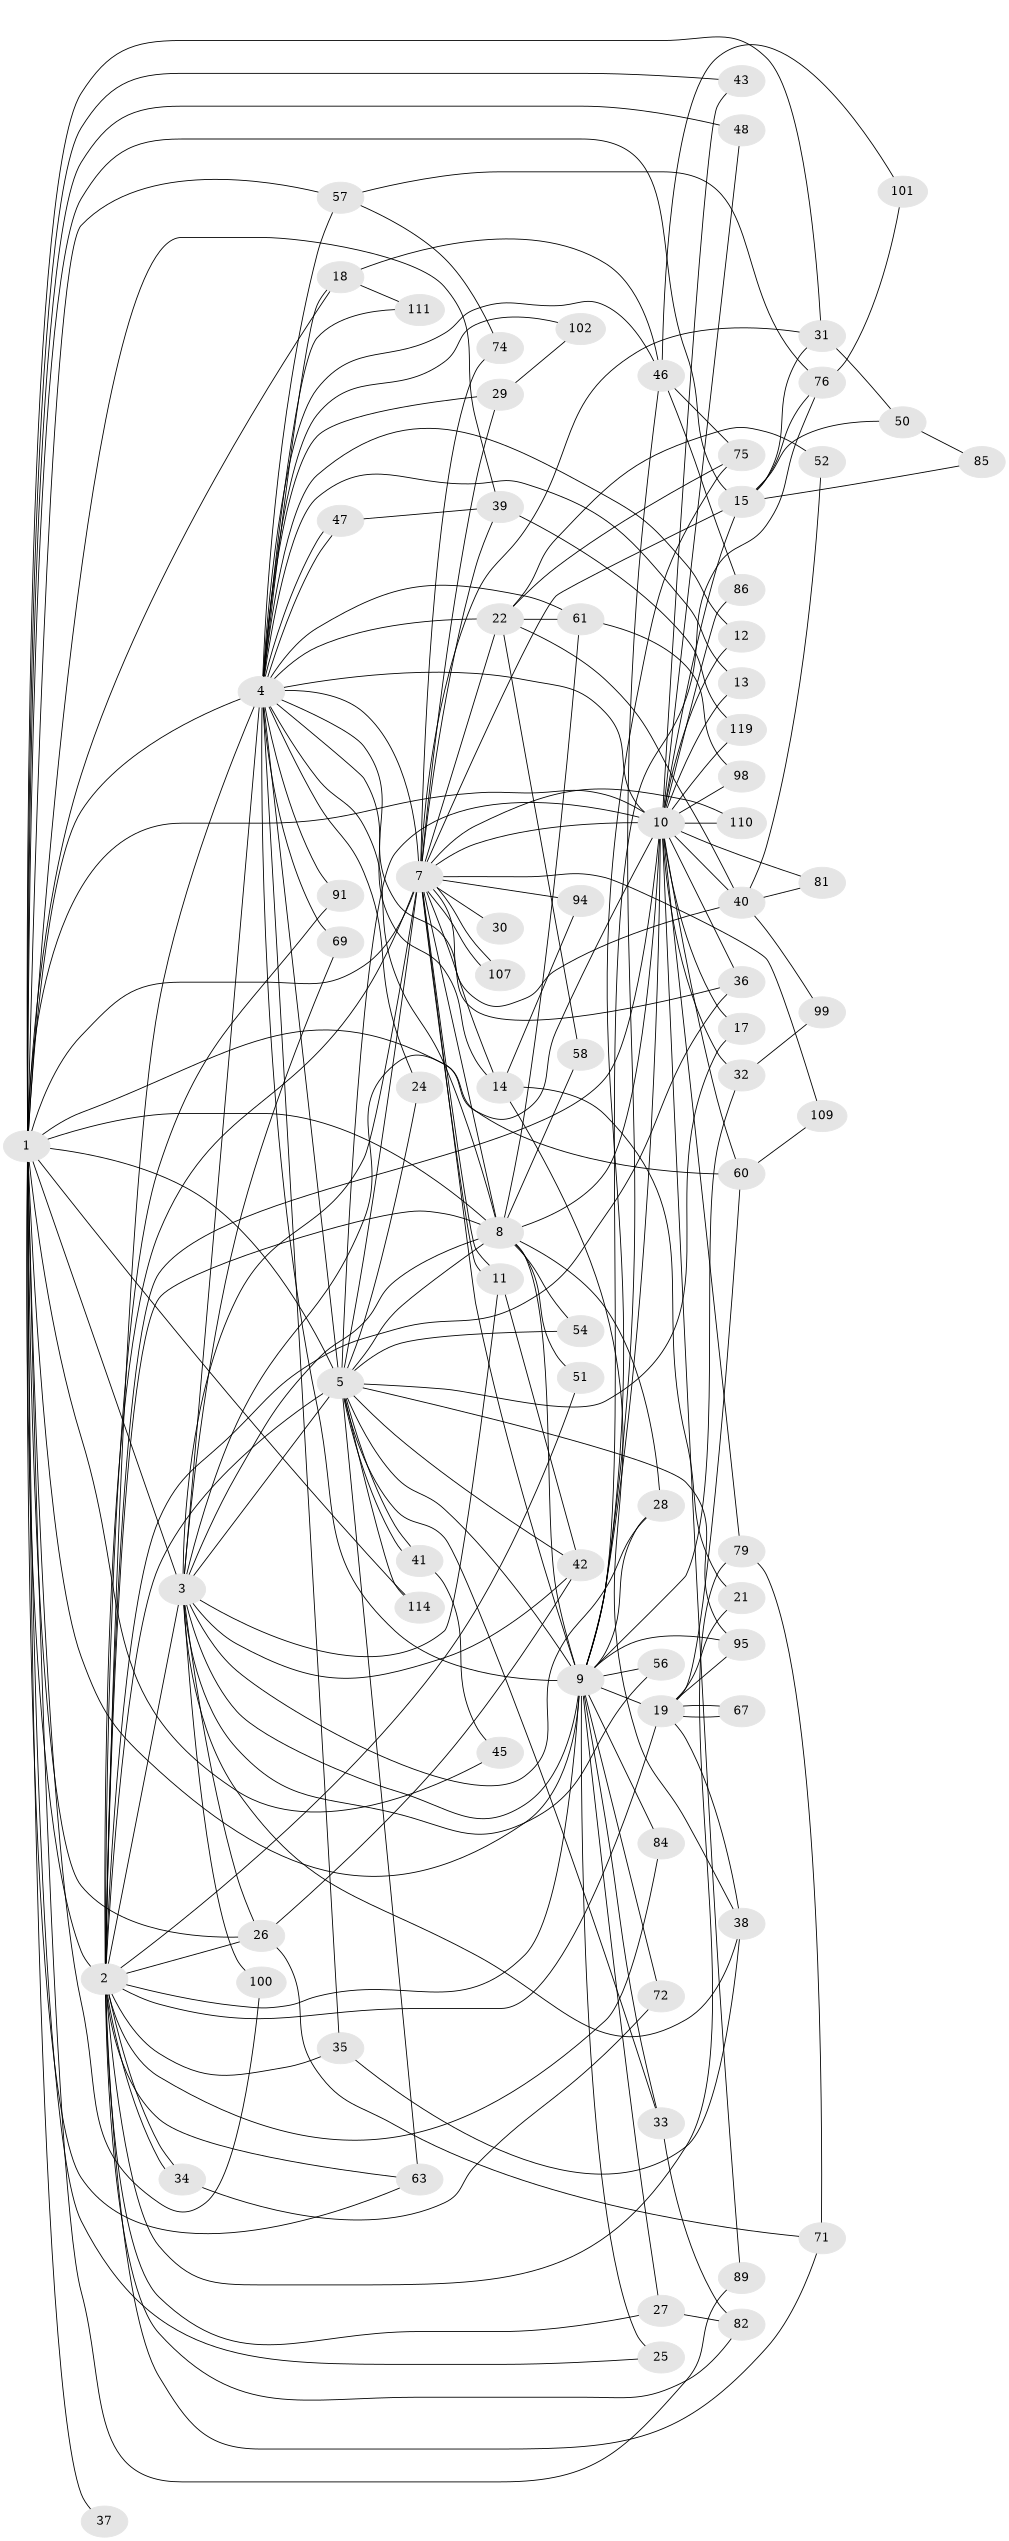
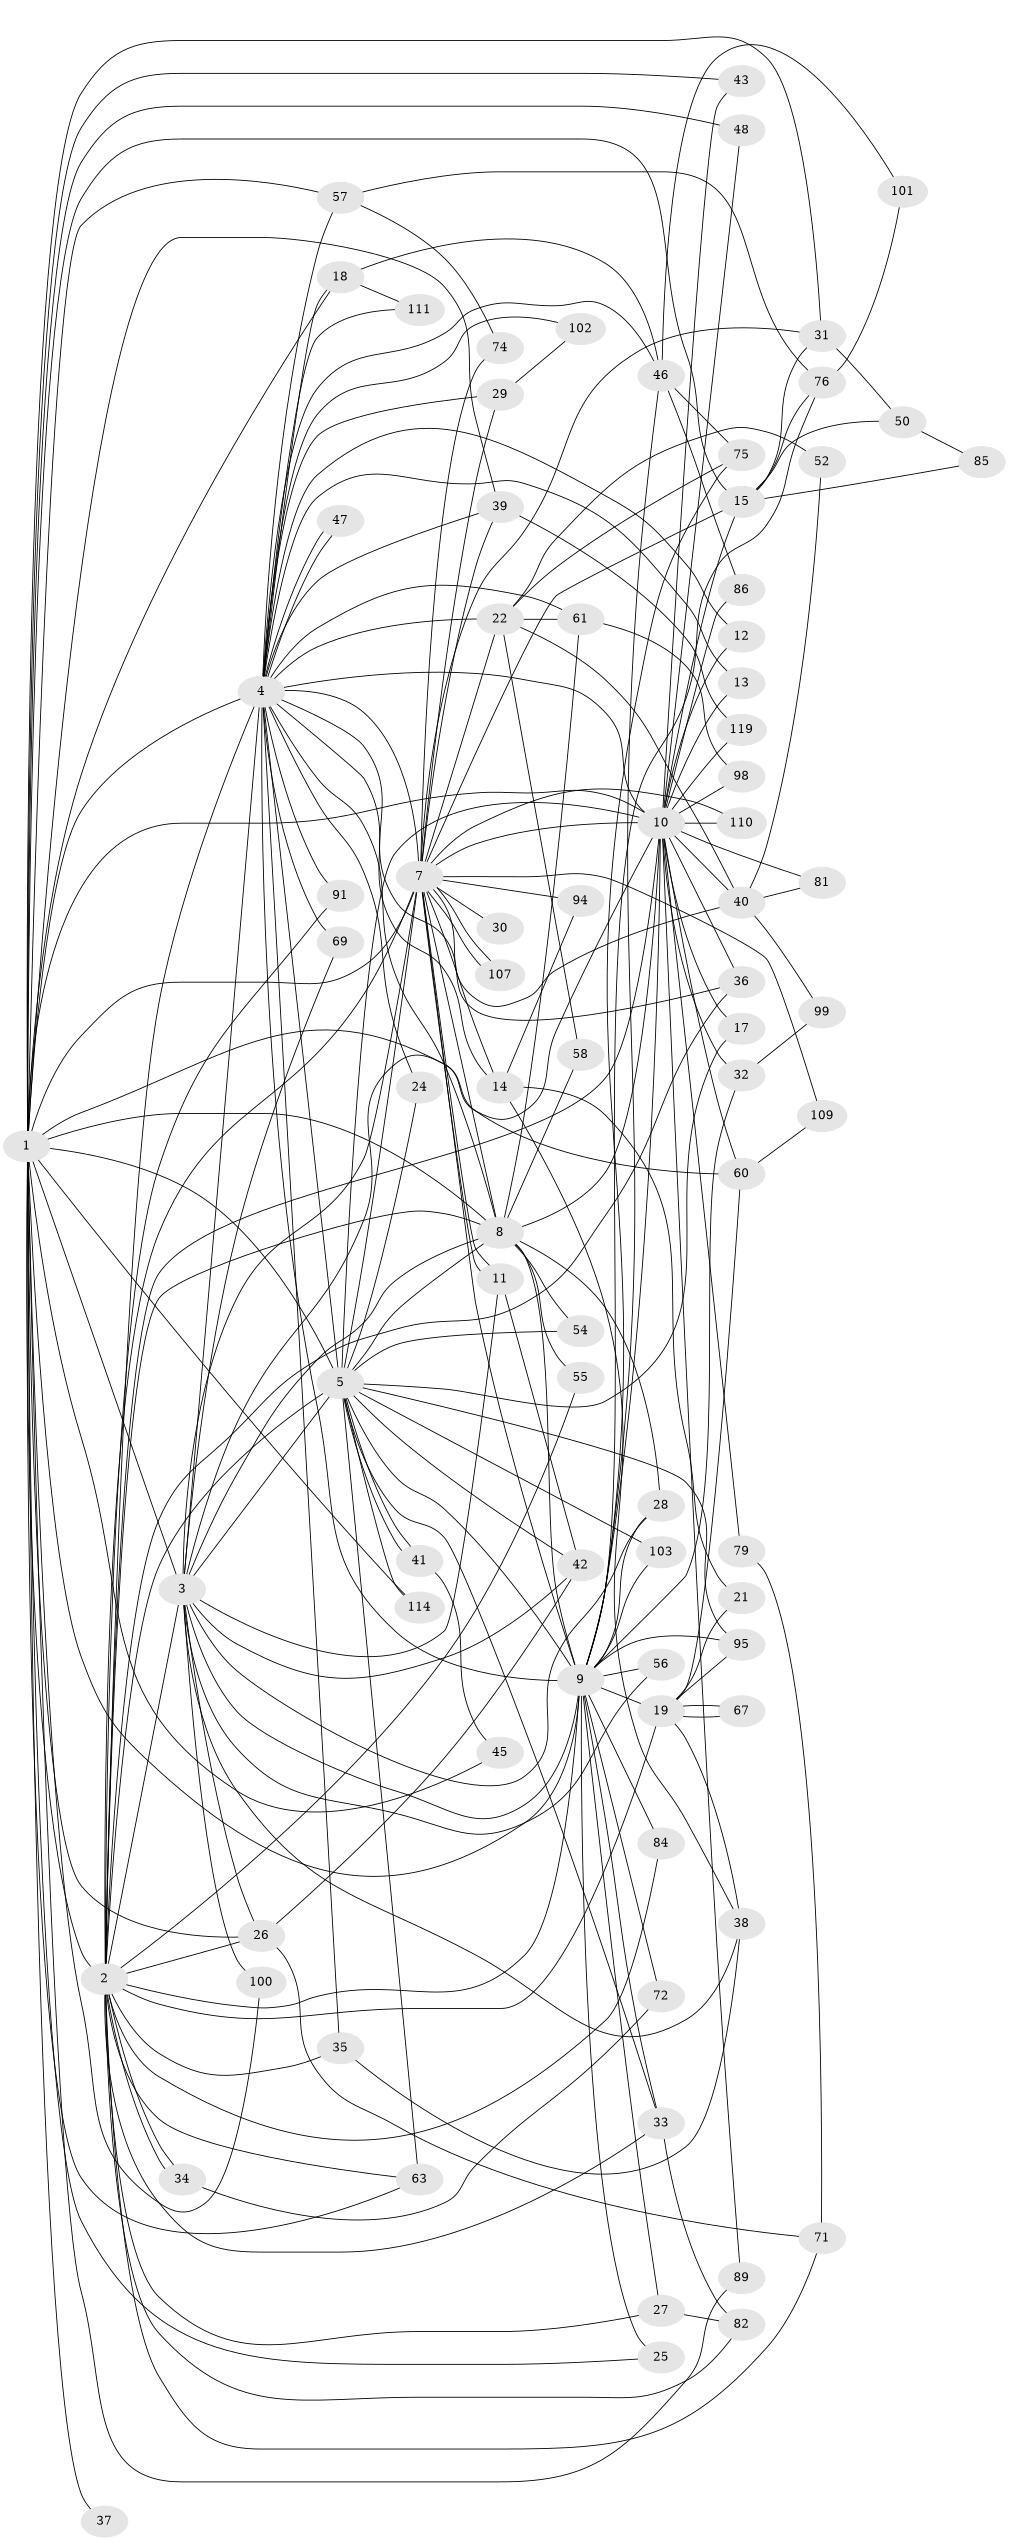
edge "39" -- "47": now "39" -- "4"
node "51": label "51" -> "55"
node "103": added
edge "79" -- "2": now "33" -- "2"
